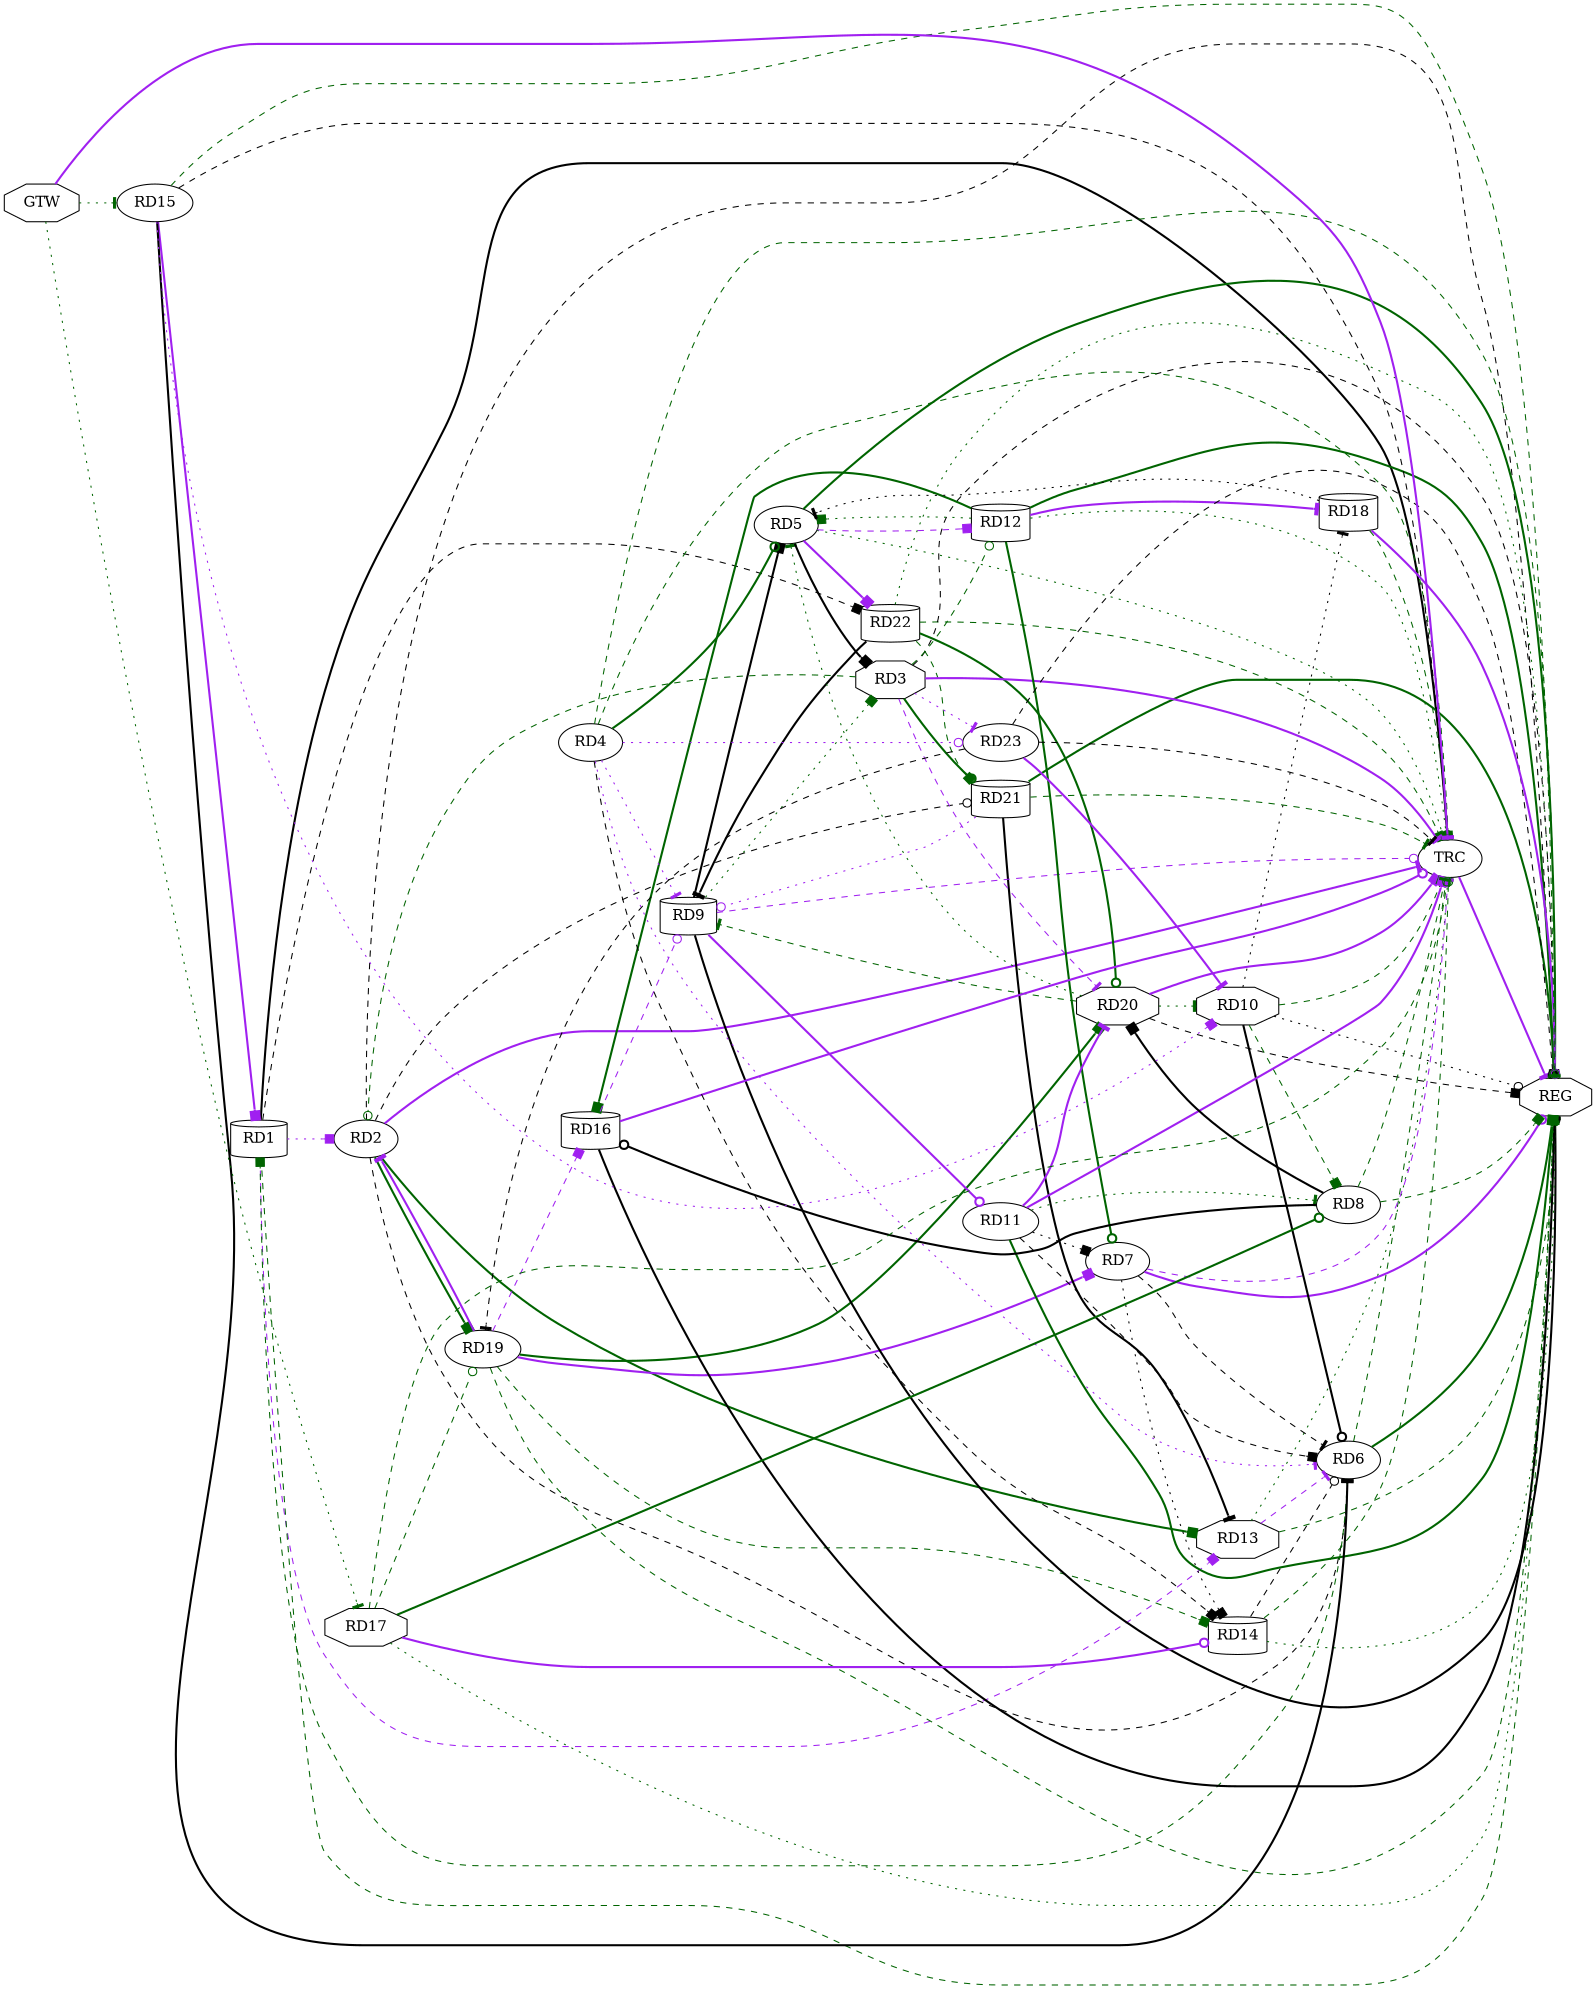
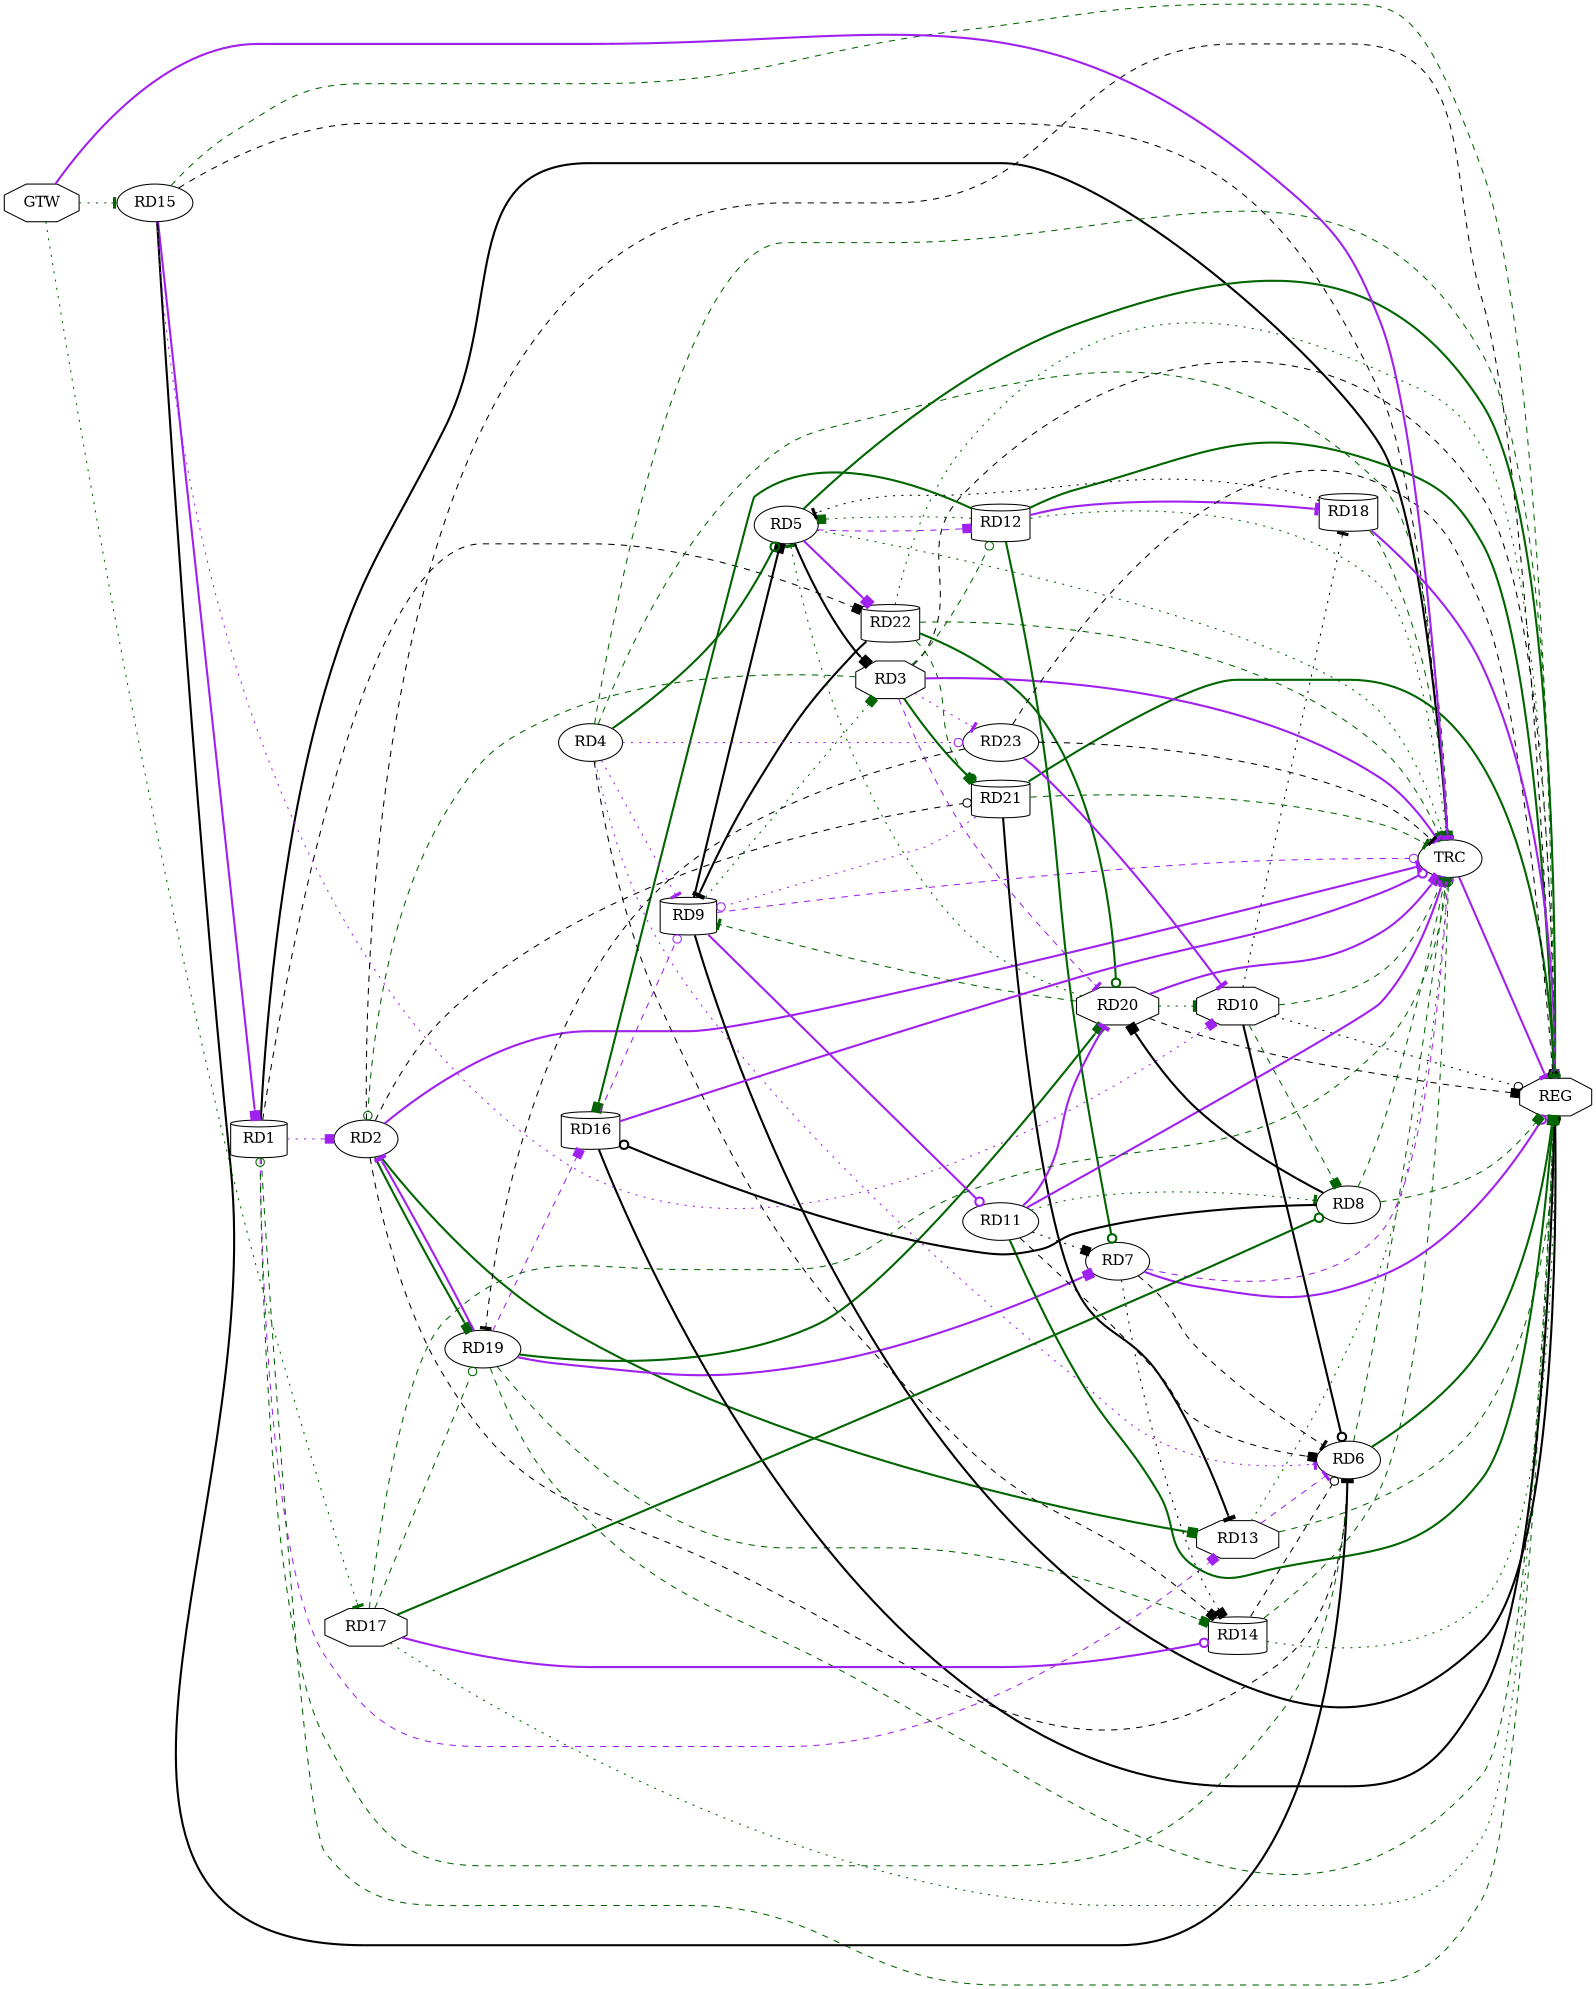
edge "RD6" -> "RD1": arrowhead box -> odot
